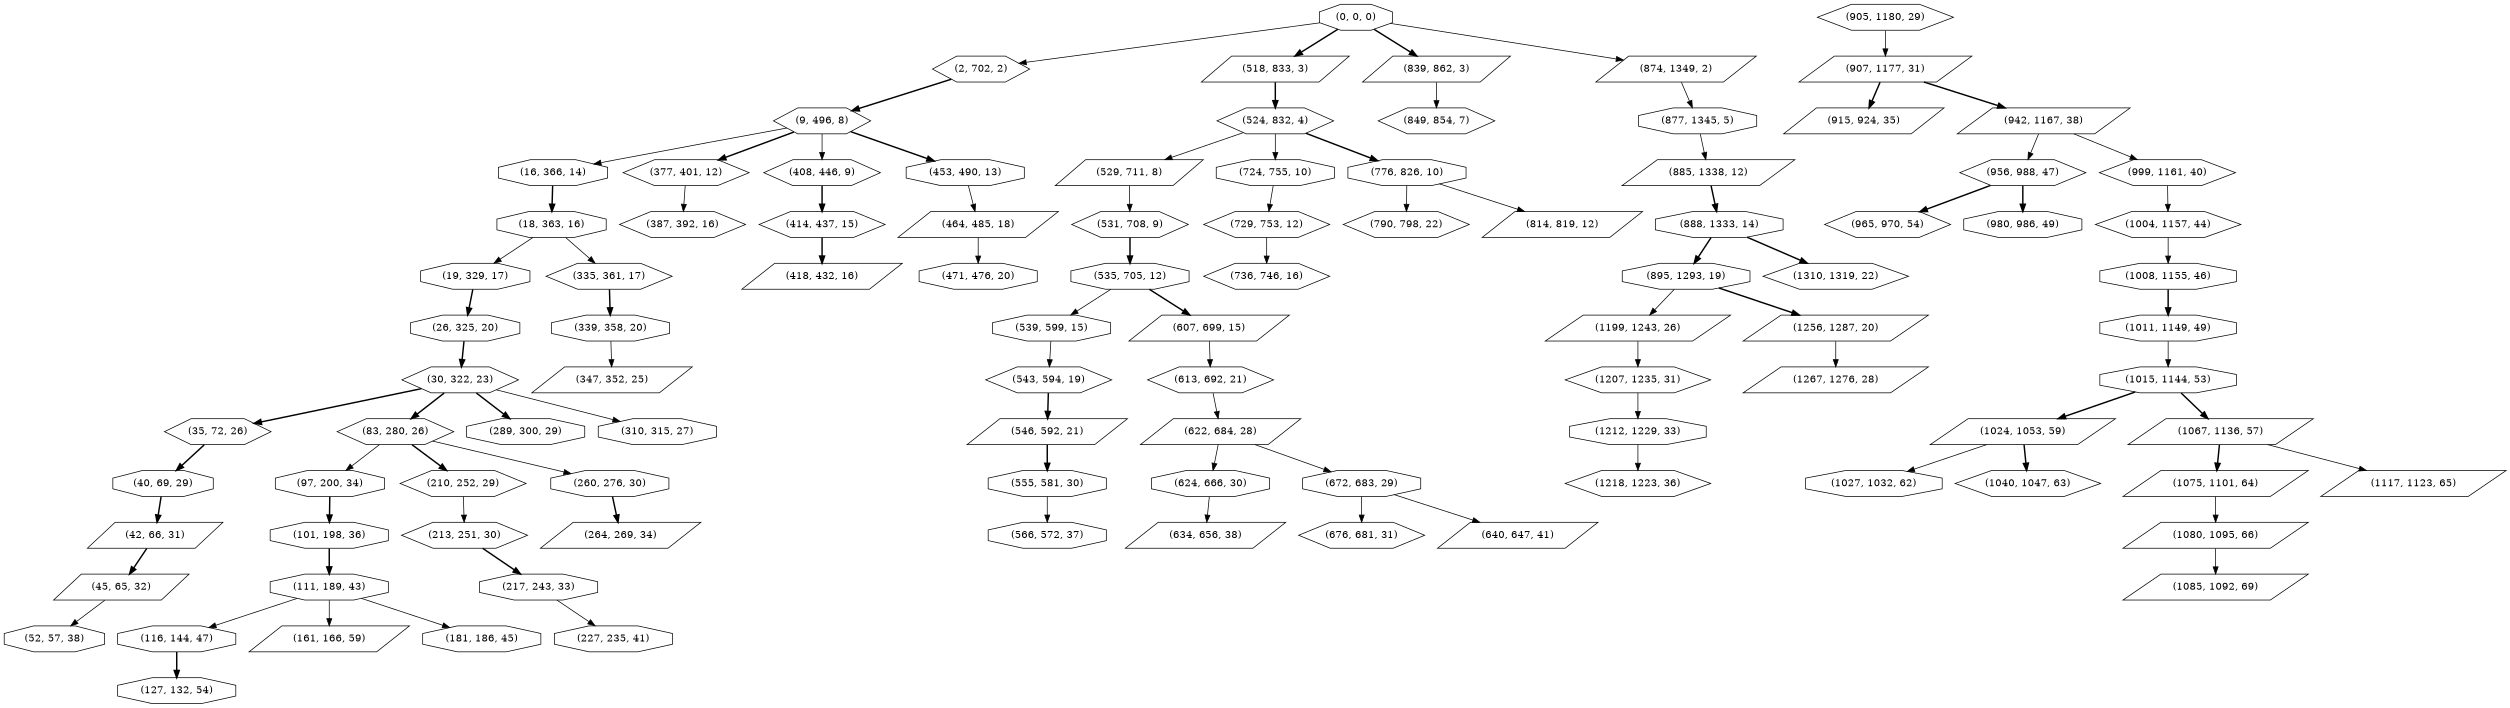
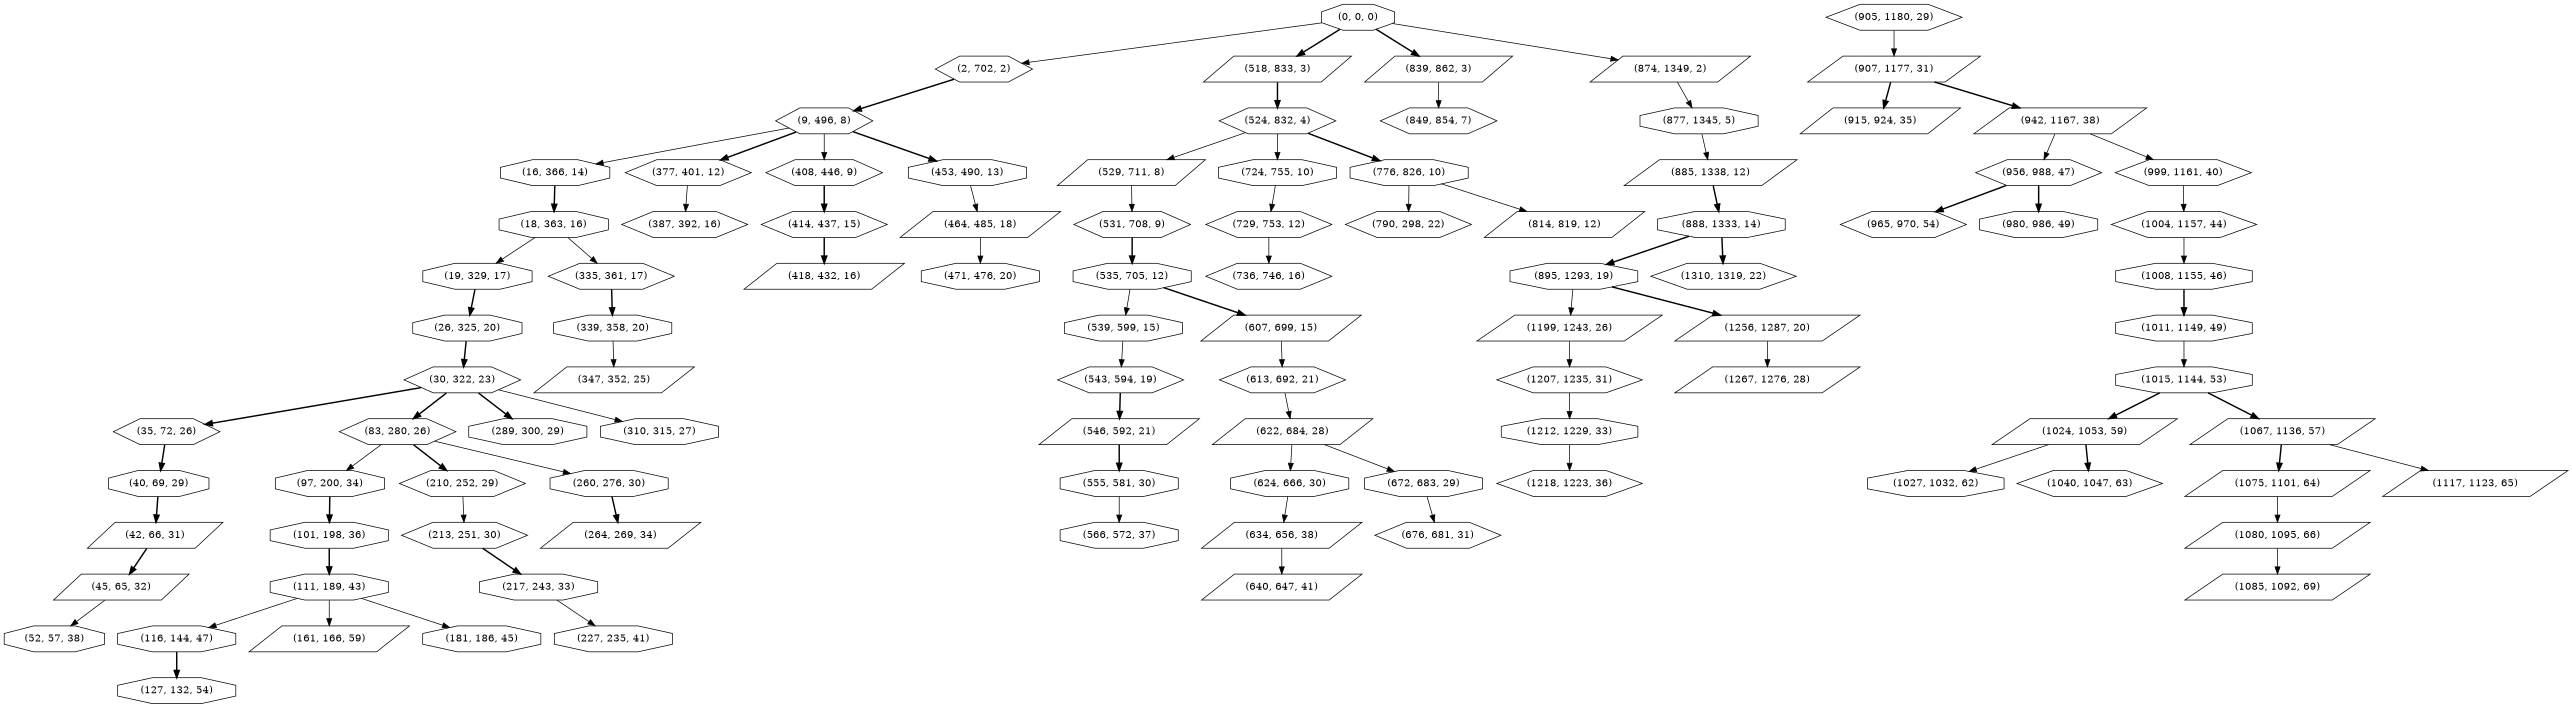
node "(790, 798, 22)": label "(790, 798, 22)" -> "(790, 298, 22)"
edge "(672, 683, 29)" -> "(640, 647, 41)": now "(634, 656, 38)" -> "(640, 647, 41)"
